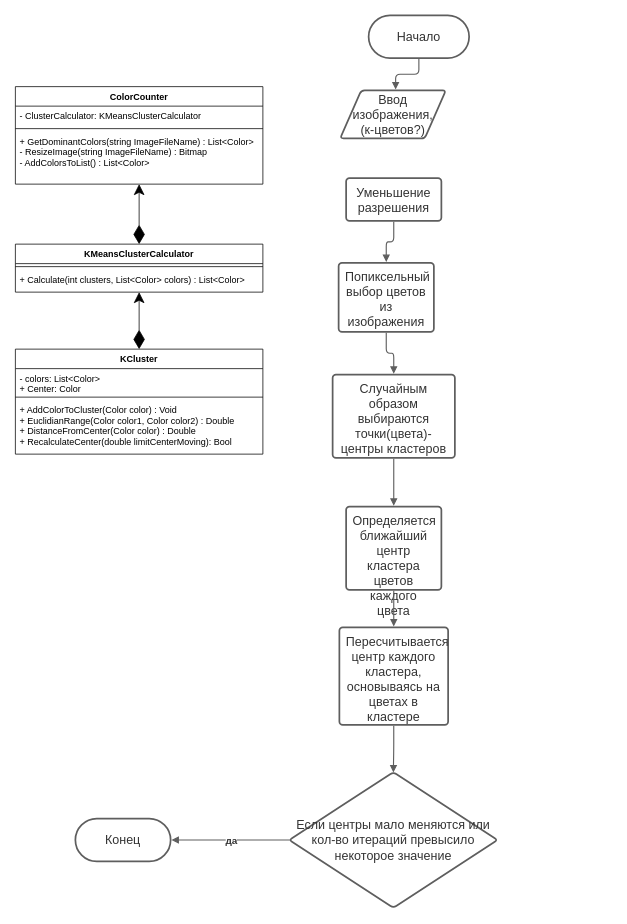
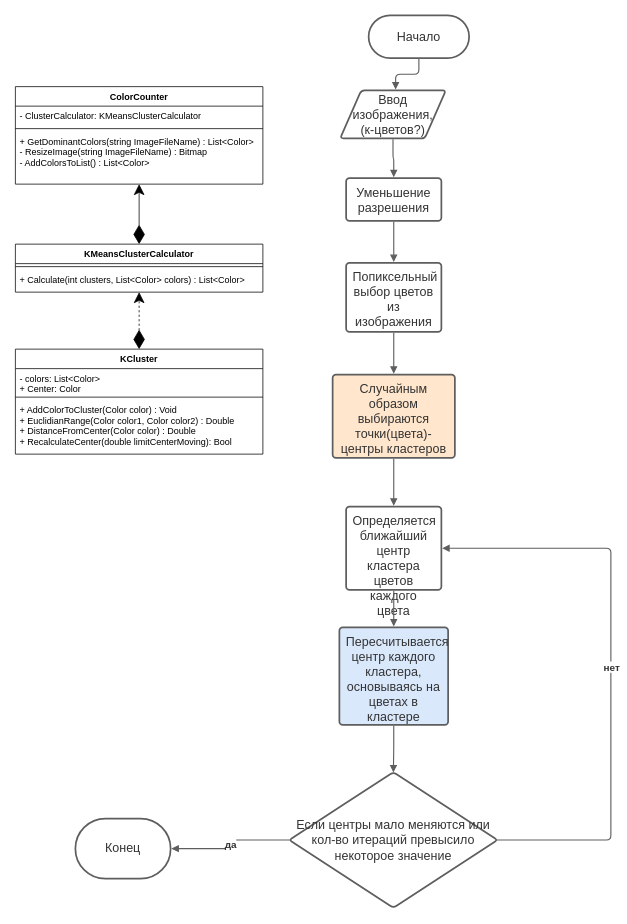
edge "Ввод изображения, (к-цветов?)" -> "Уменьшение разрешения": added
node "Попиксельный выбор цветов из изображения": moved (386, 297) -> (394, 297)
edge "KMeansClusterCalculator" -- "KCluster": style solid -> dashed
node "Случайным образом выбираются точки(цвета)-центры кластеров": fillcolor #ffffff -> #ffe6cc
edge "Если центры мало меняются или кол-во итераций превысило некоторое значение" -> "Определяется ближайший центр кластера цветов каждого цвета": added, label "нет"
node "Пересчитывается центр каждого кластера, основываясь на цветах в кластере": fillcolor #ffffff -> #dae8fc
node "Конец": size 95x43 -> 95x60
